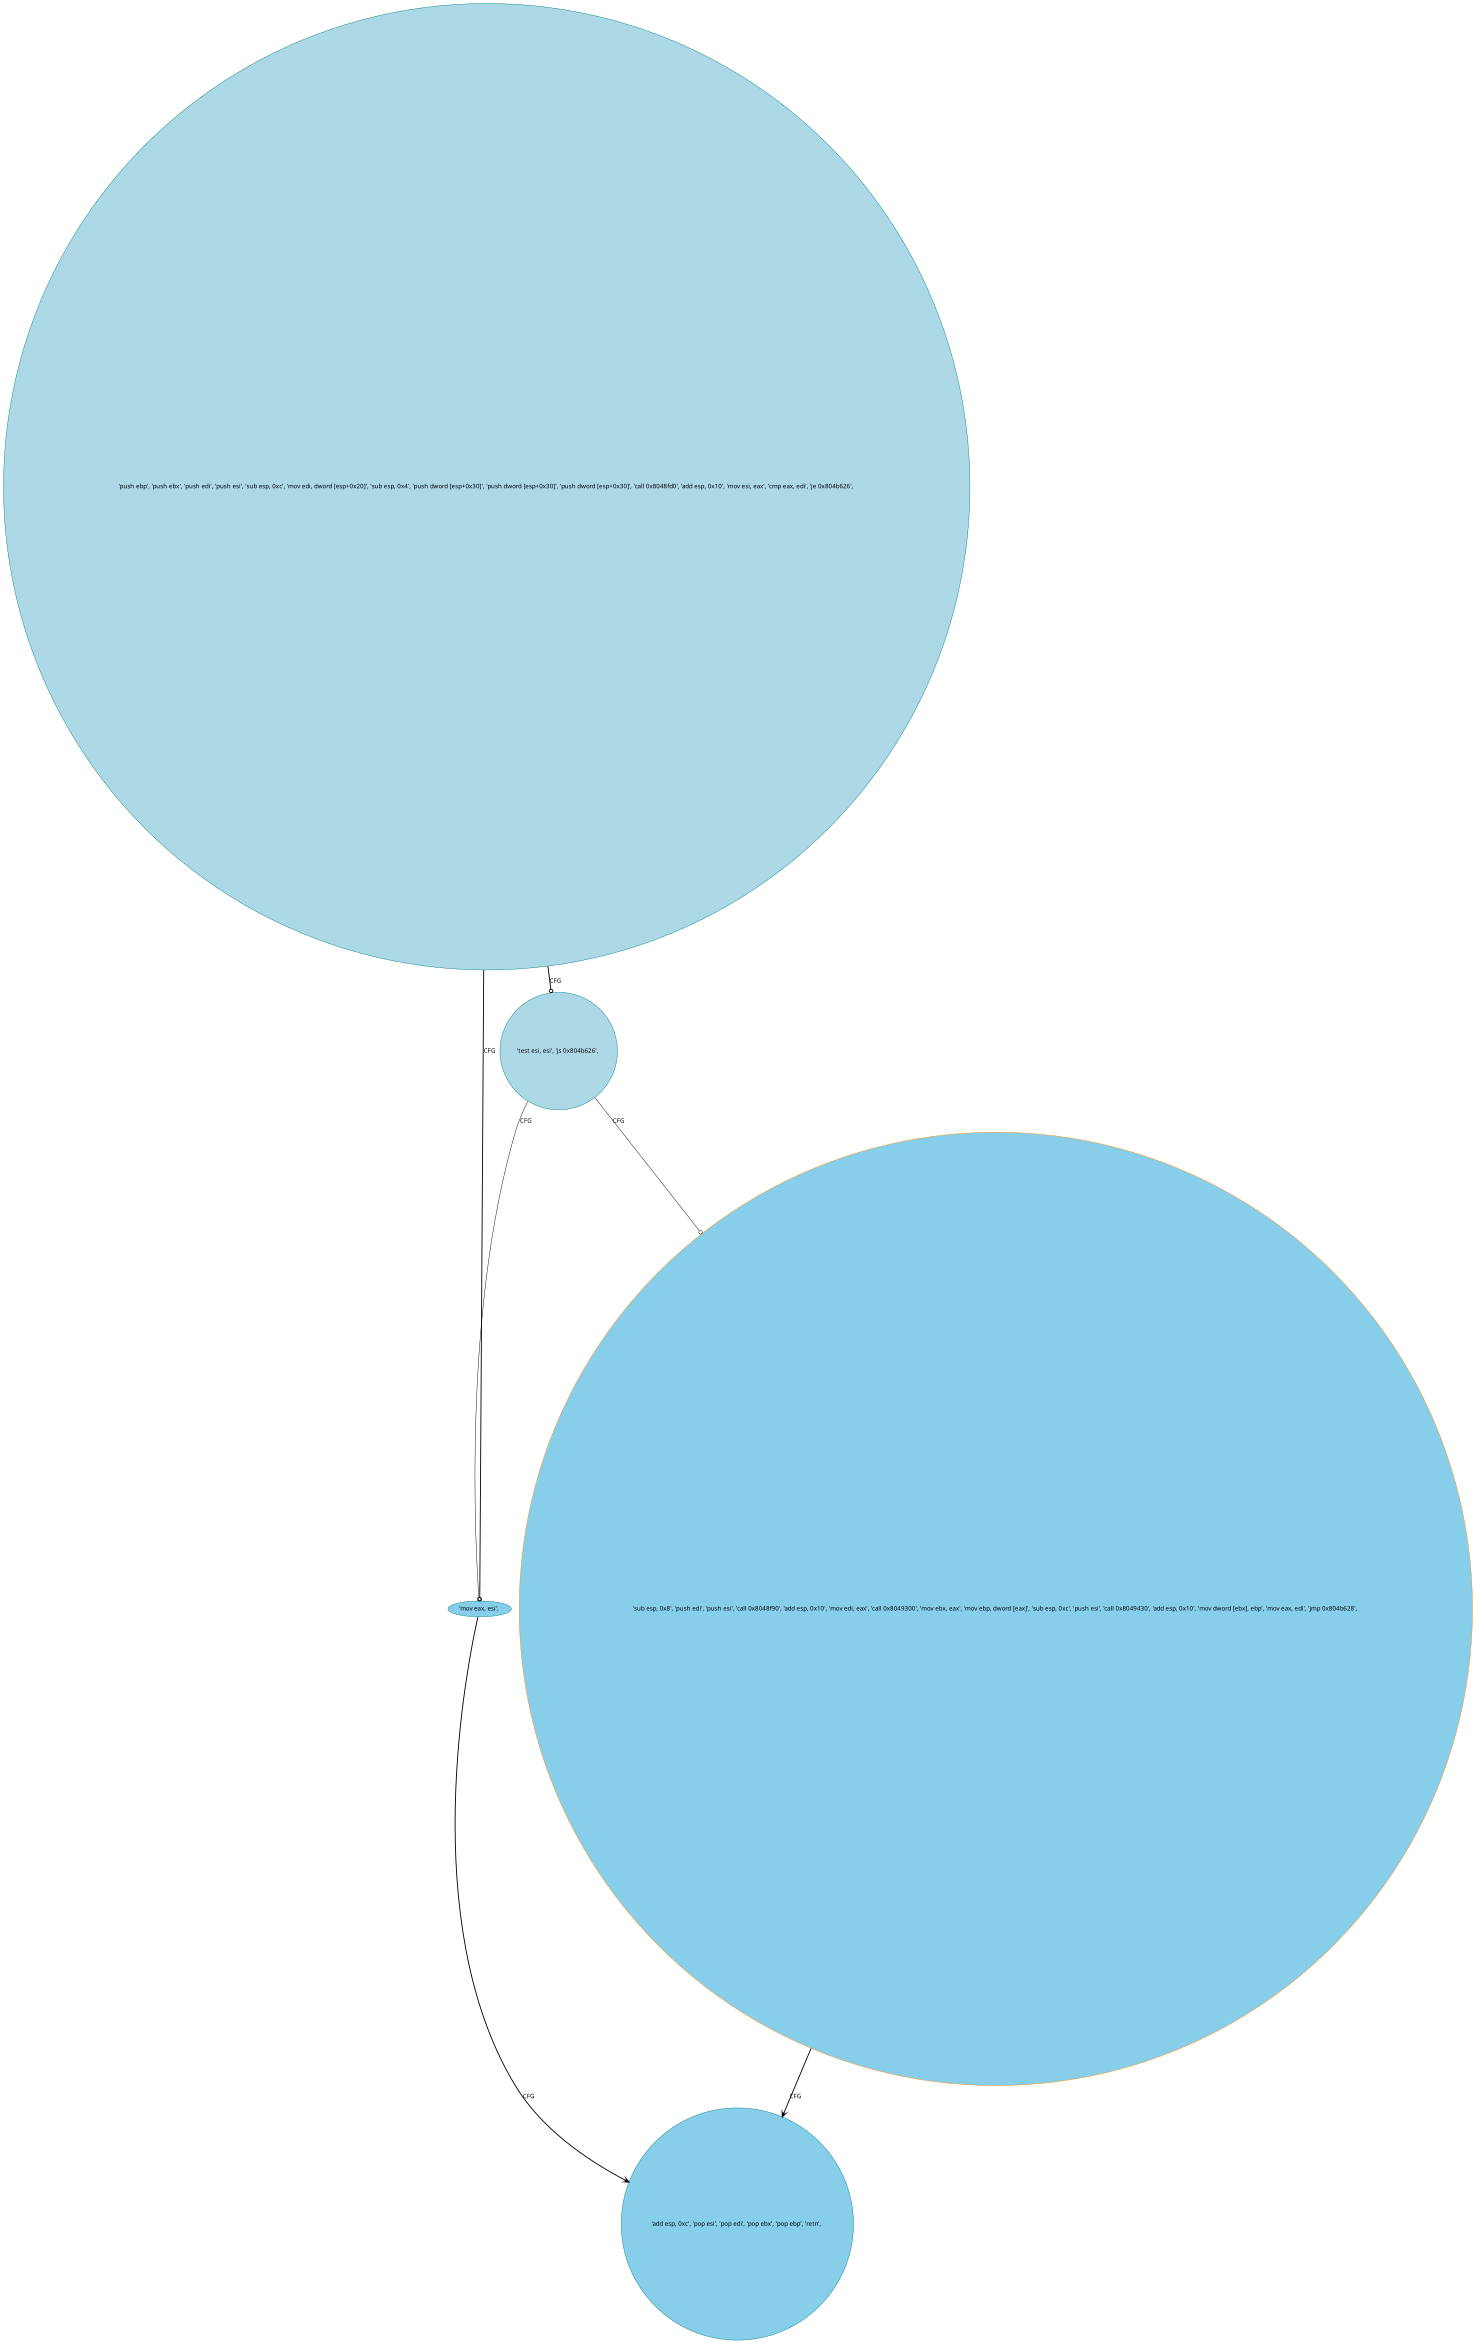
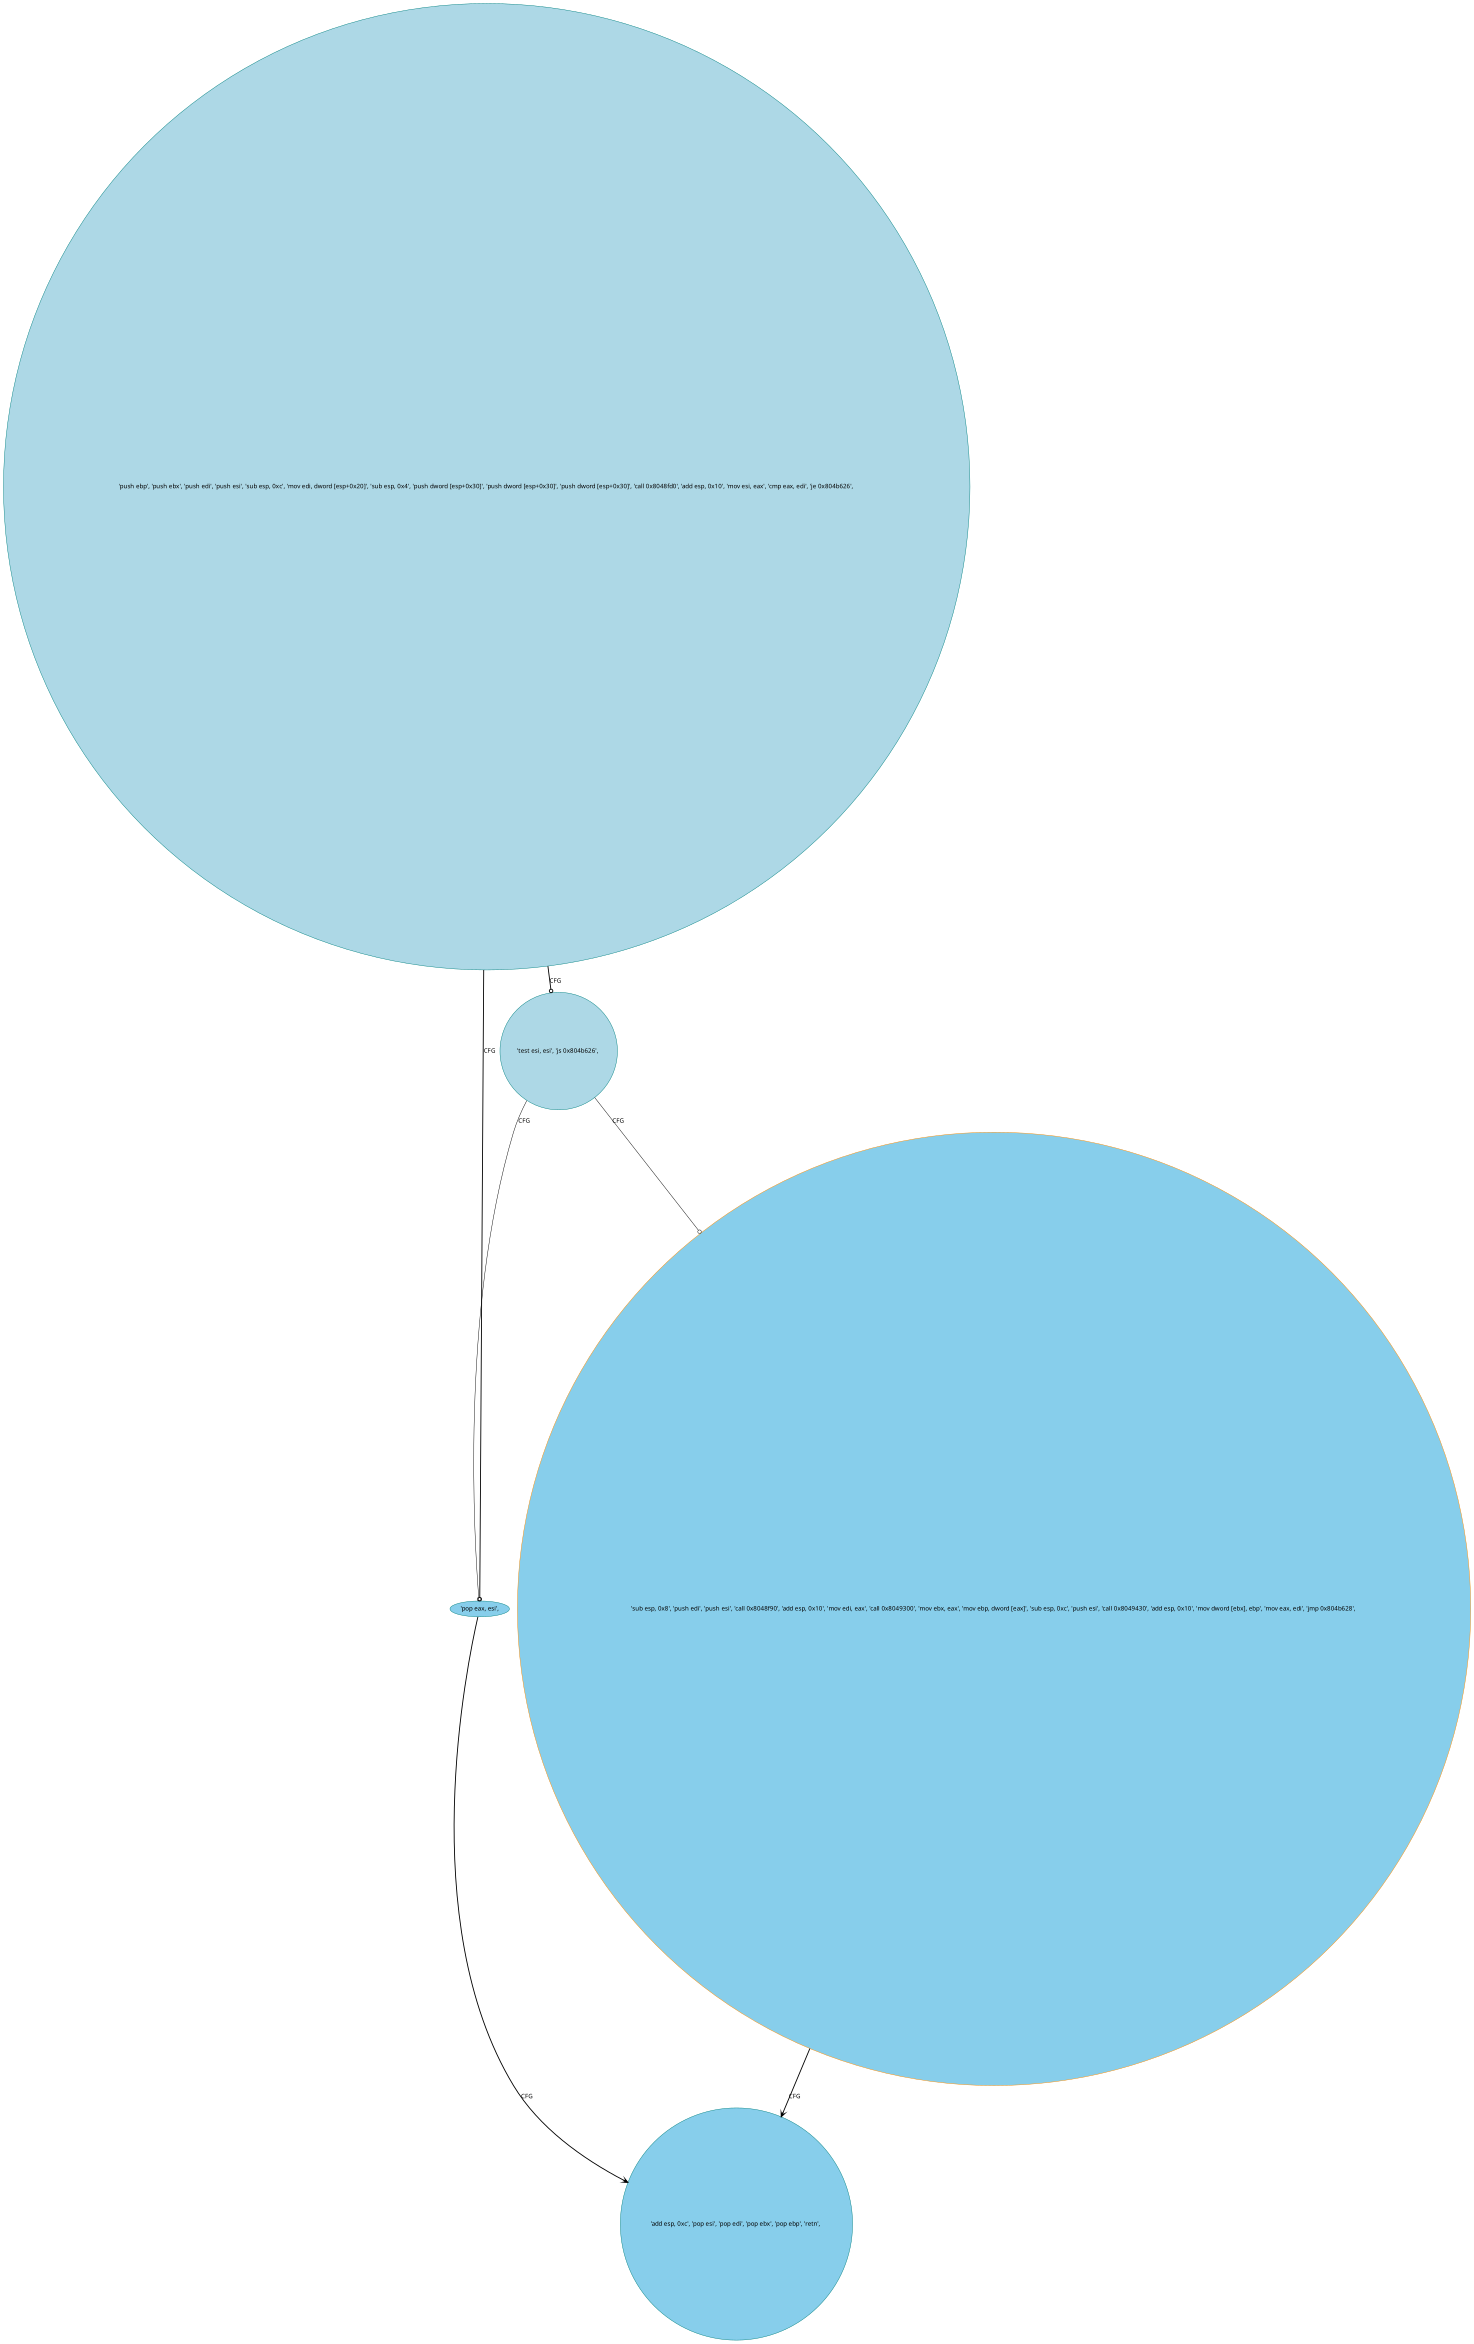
node "'mov eax, esi',": label "'mov eax, esi'," -> "'pop eax, esi',"
